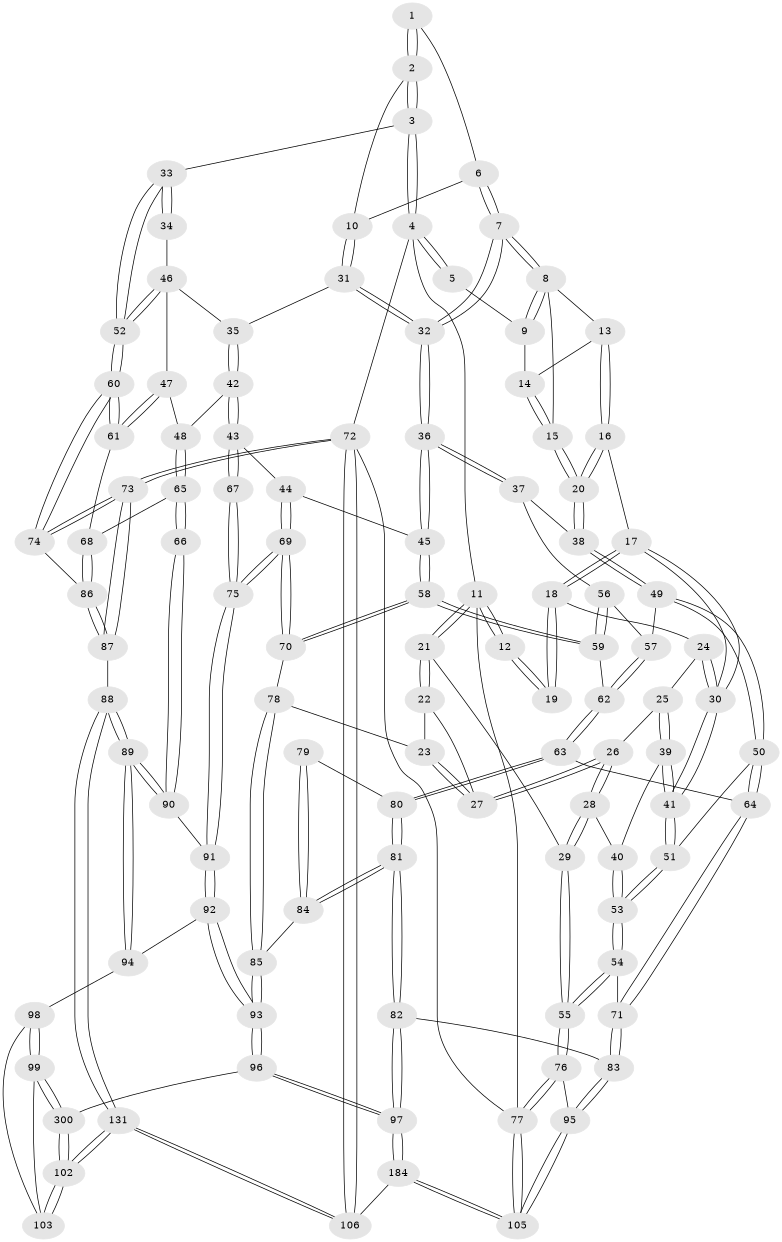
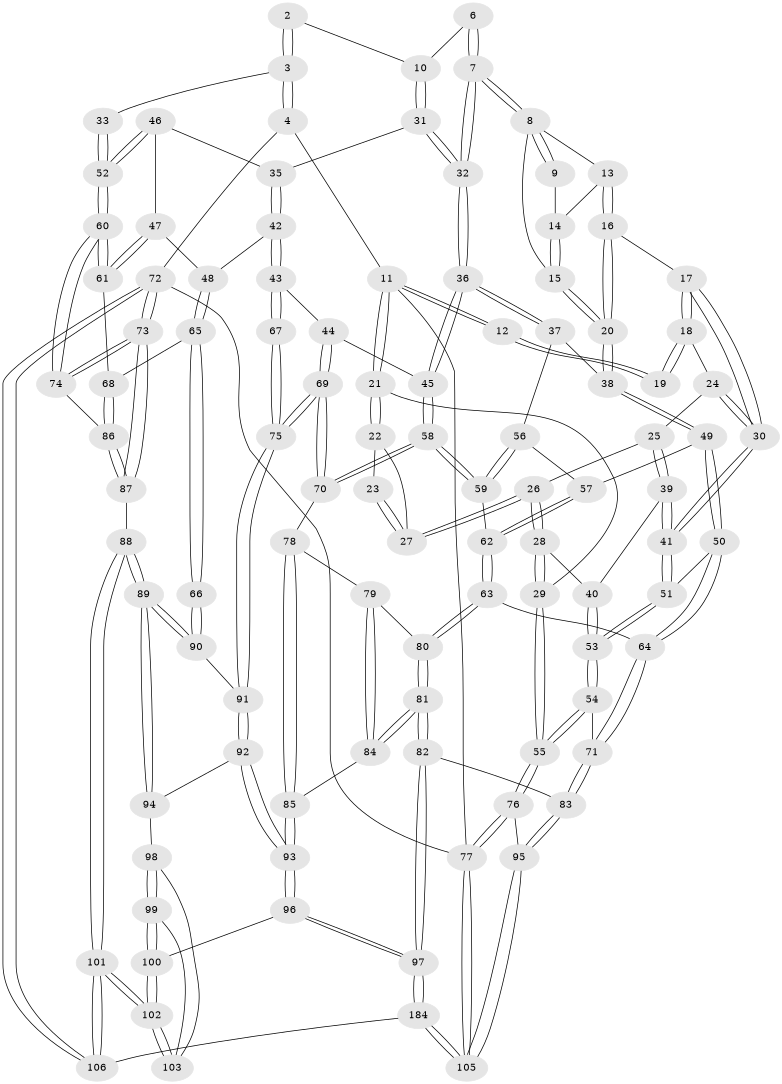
node "1": removed
node "34": removed
node "5": removed
edge "78" -- "23": now "78" -- "79"
node "300": label "300" -> "100"
node "131": label "131" -> "101"
